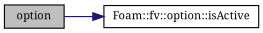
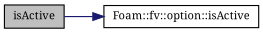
node "option": label "option" -> "isActive"
